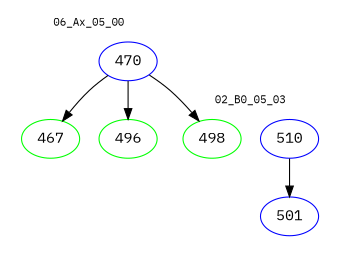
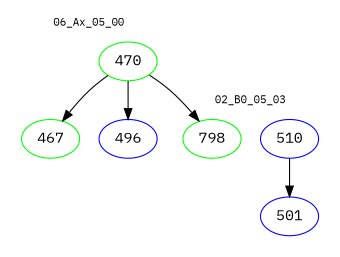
node "470": color blue -> green
node "496": color green -> blue
node "498": label "498" -> "798"
